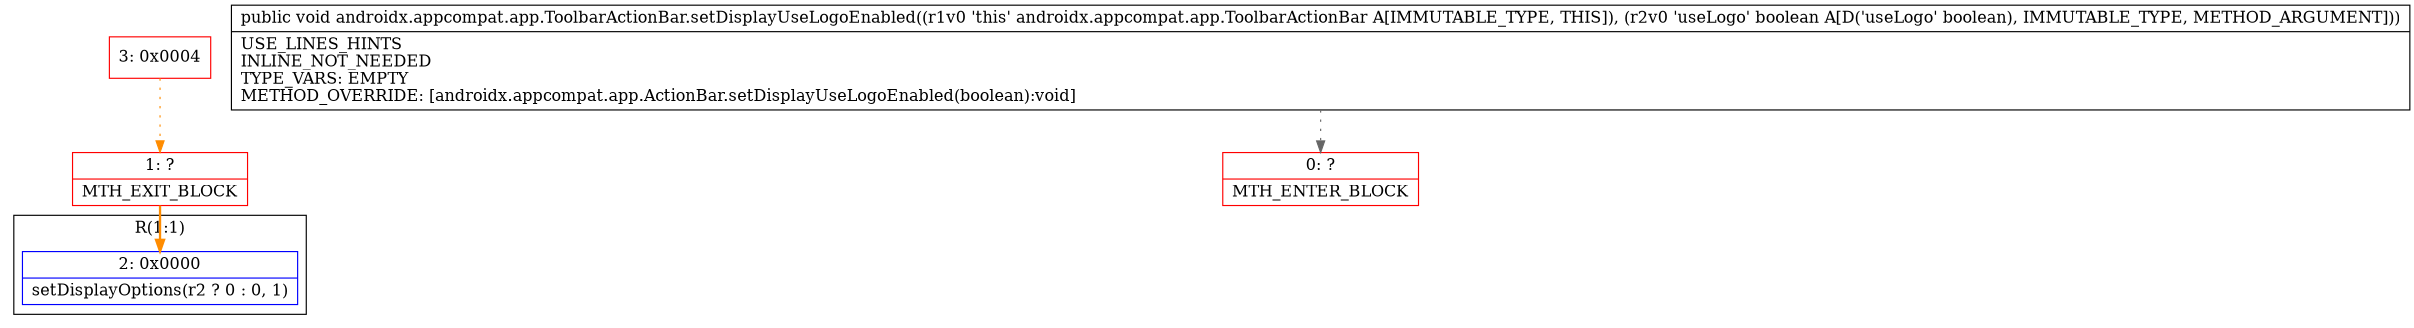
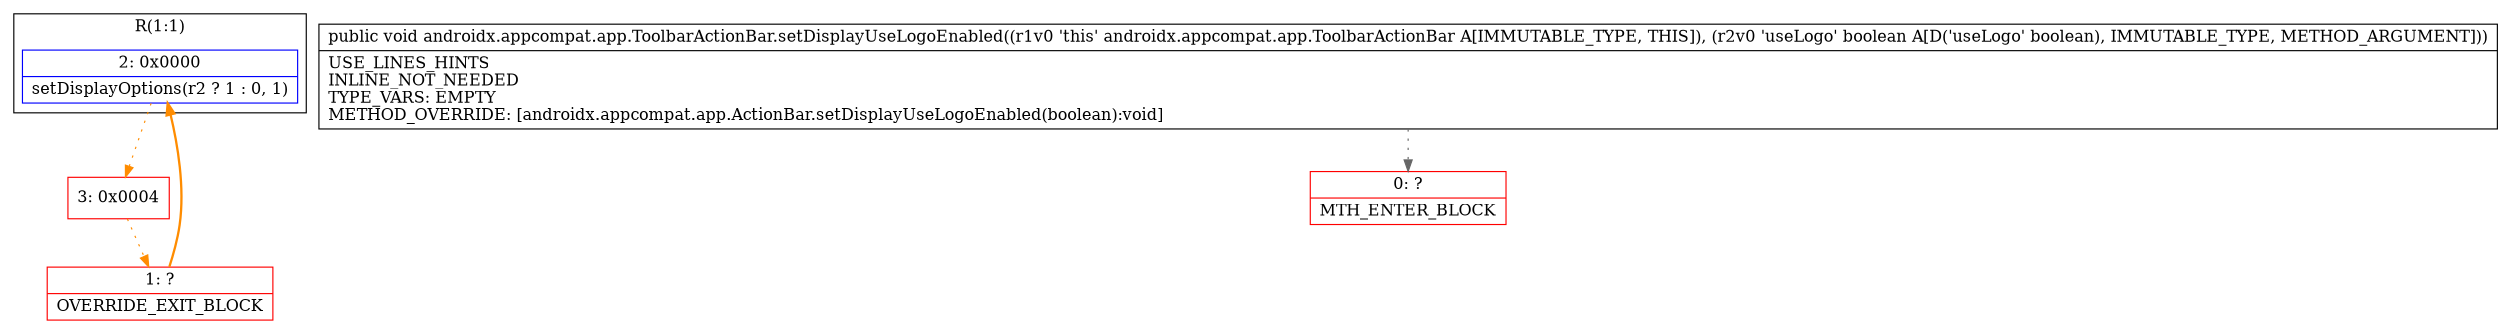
edge "2: 0x0000" -> "3: 0x0004": added
node "1: ?": text "MTH_EXIT_BLOCK" -> "OVERRIDE_EXIT_BLOCK"
node "2: 0x0000": text "setDisplayOptions(r2 ? 0 : 0, 1)" -> "setDisplayOptions(r2 ? 1 : 0, 1)"
